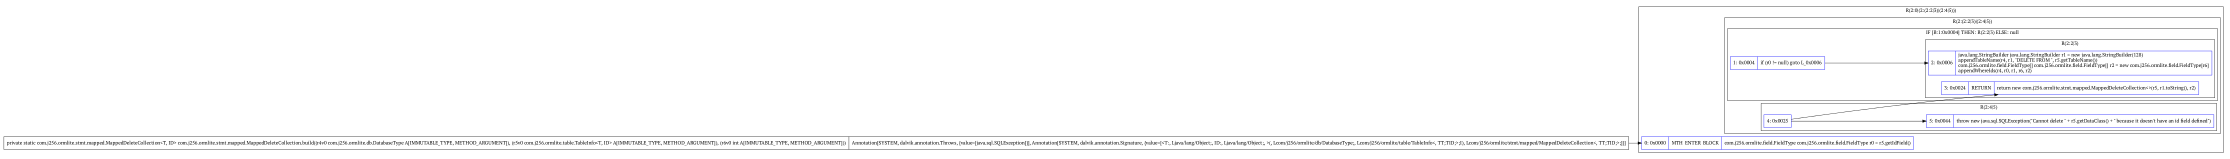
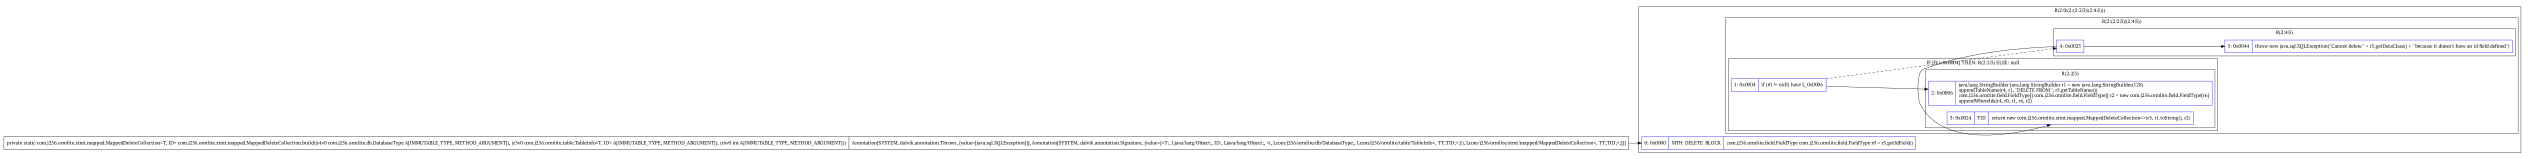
node "1: 0x0004": text "if (r0 != null) goto L_0x0006" -> "if (r0 != null) have L_0x0006"
edge "1: 0x0004" -> "4: 0x0025": added
node "3: 0x0024": text "RETURN" -> "TID"
node "0: 0x0000": text "MTH_ENTER_BLOCK" -> "MTH_DELETE_BLOCK"
